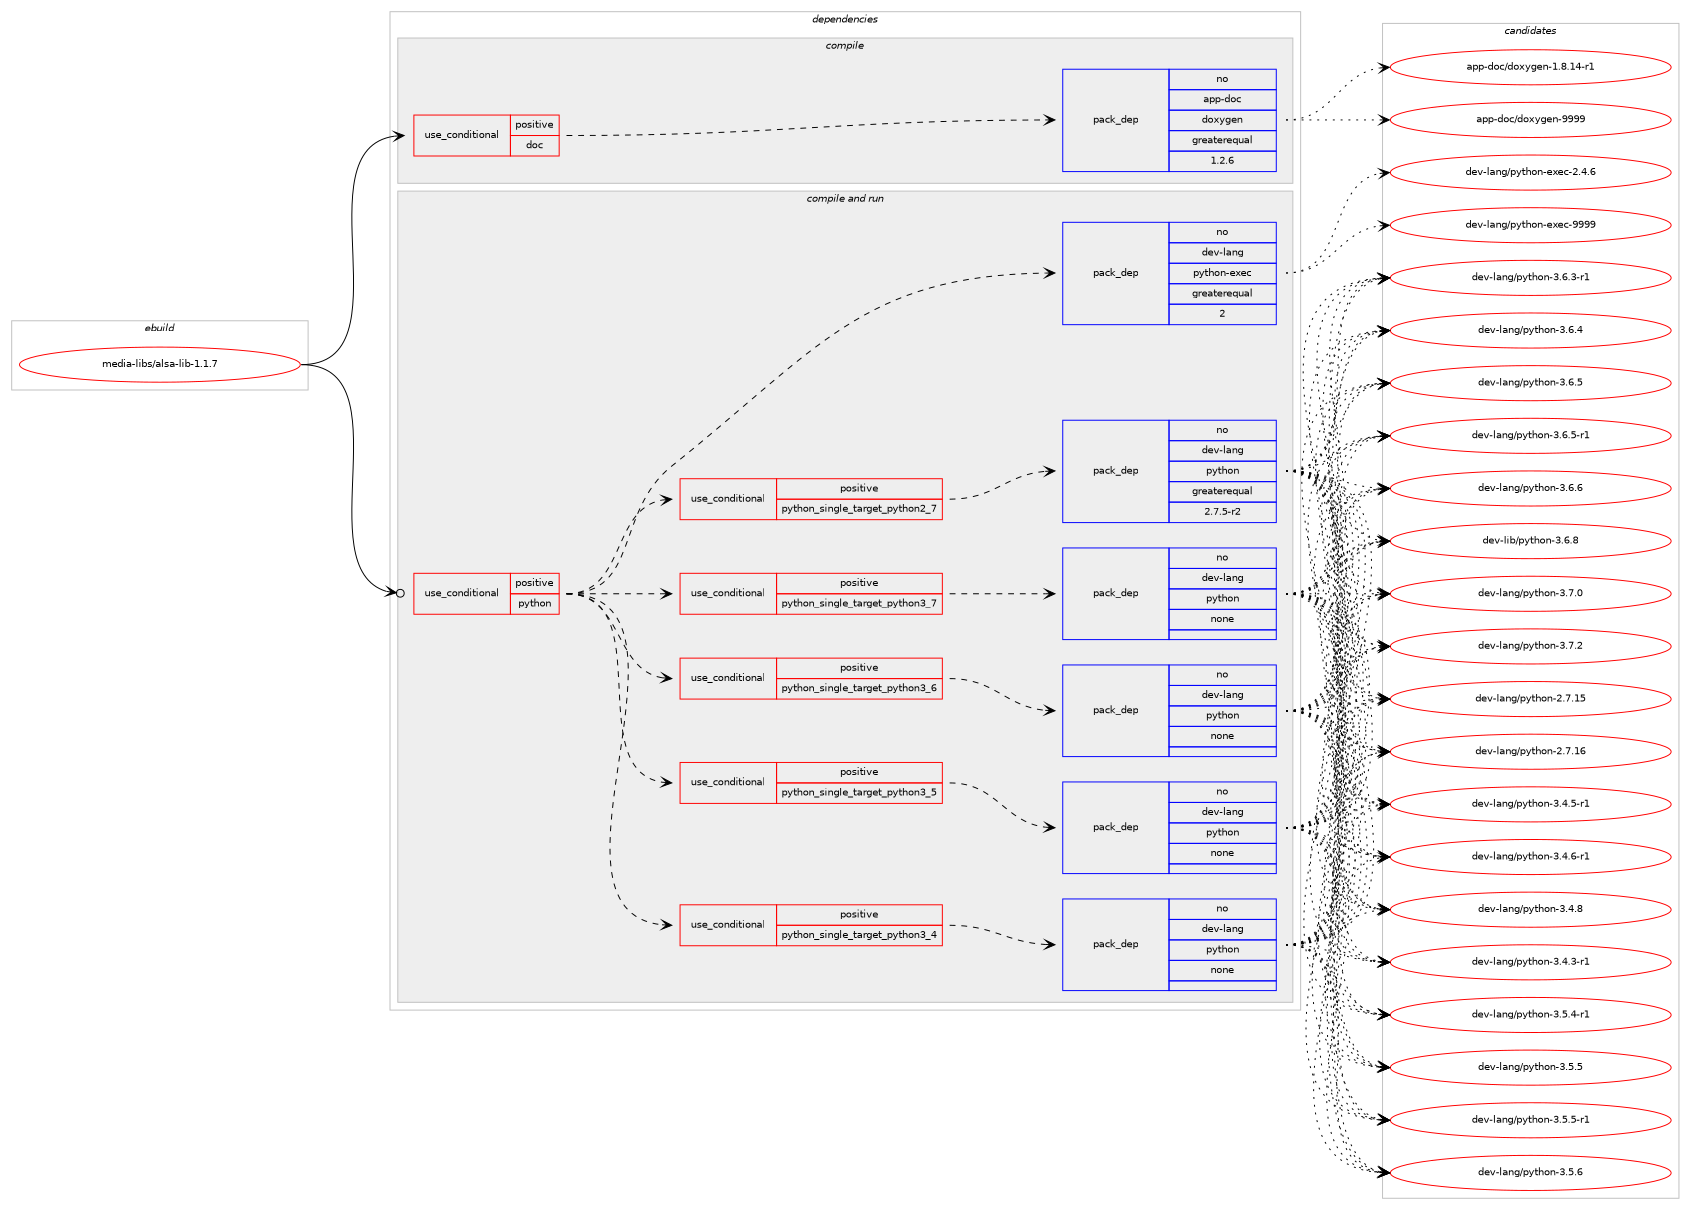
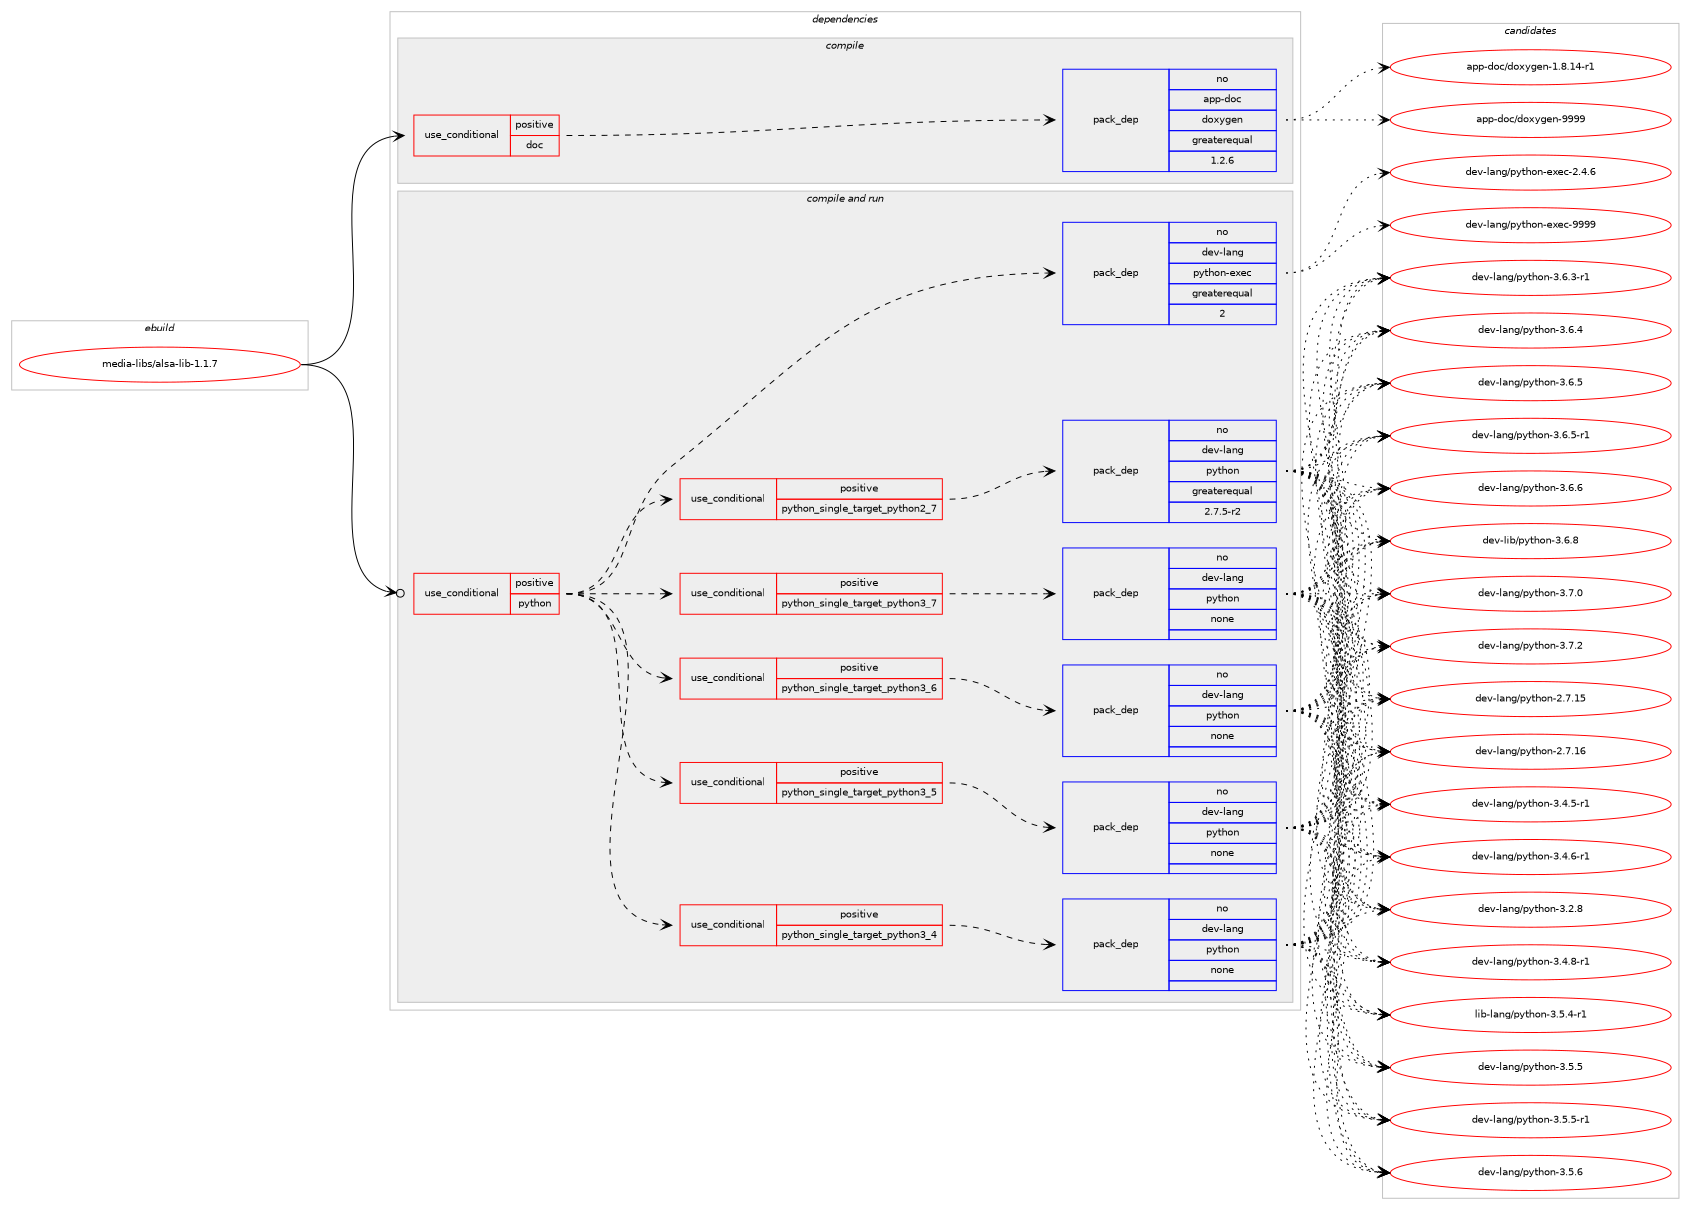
node "dev-lang/python-3.4.8": label "dev-lang/python-3.4.8" -> "dev-lang/python-3.2.8"
node "dev-lang/python-3.4.3-r1": label "dev-lang/python-3.4.3-r1" -> "dev-lang/python-3.4.8-r1"
node "dev-lang/python-3.5.4-r1": label "dev-lang/python-3.5.4-r1" -> "lib-lang/python-3.5.4-r1"
